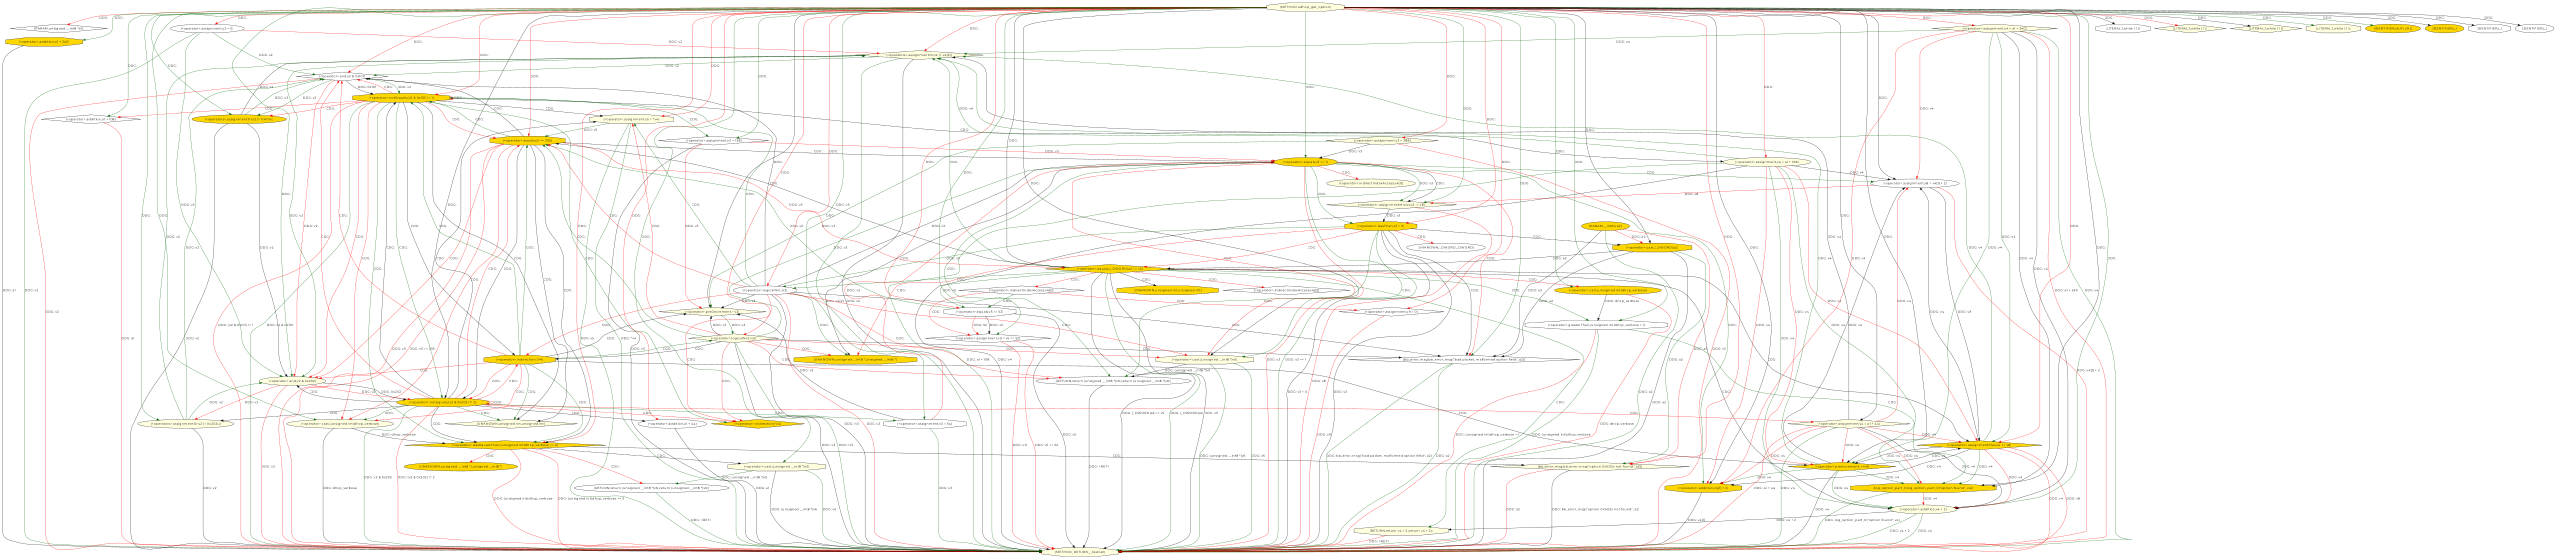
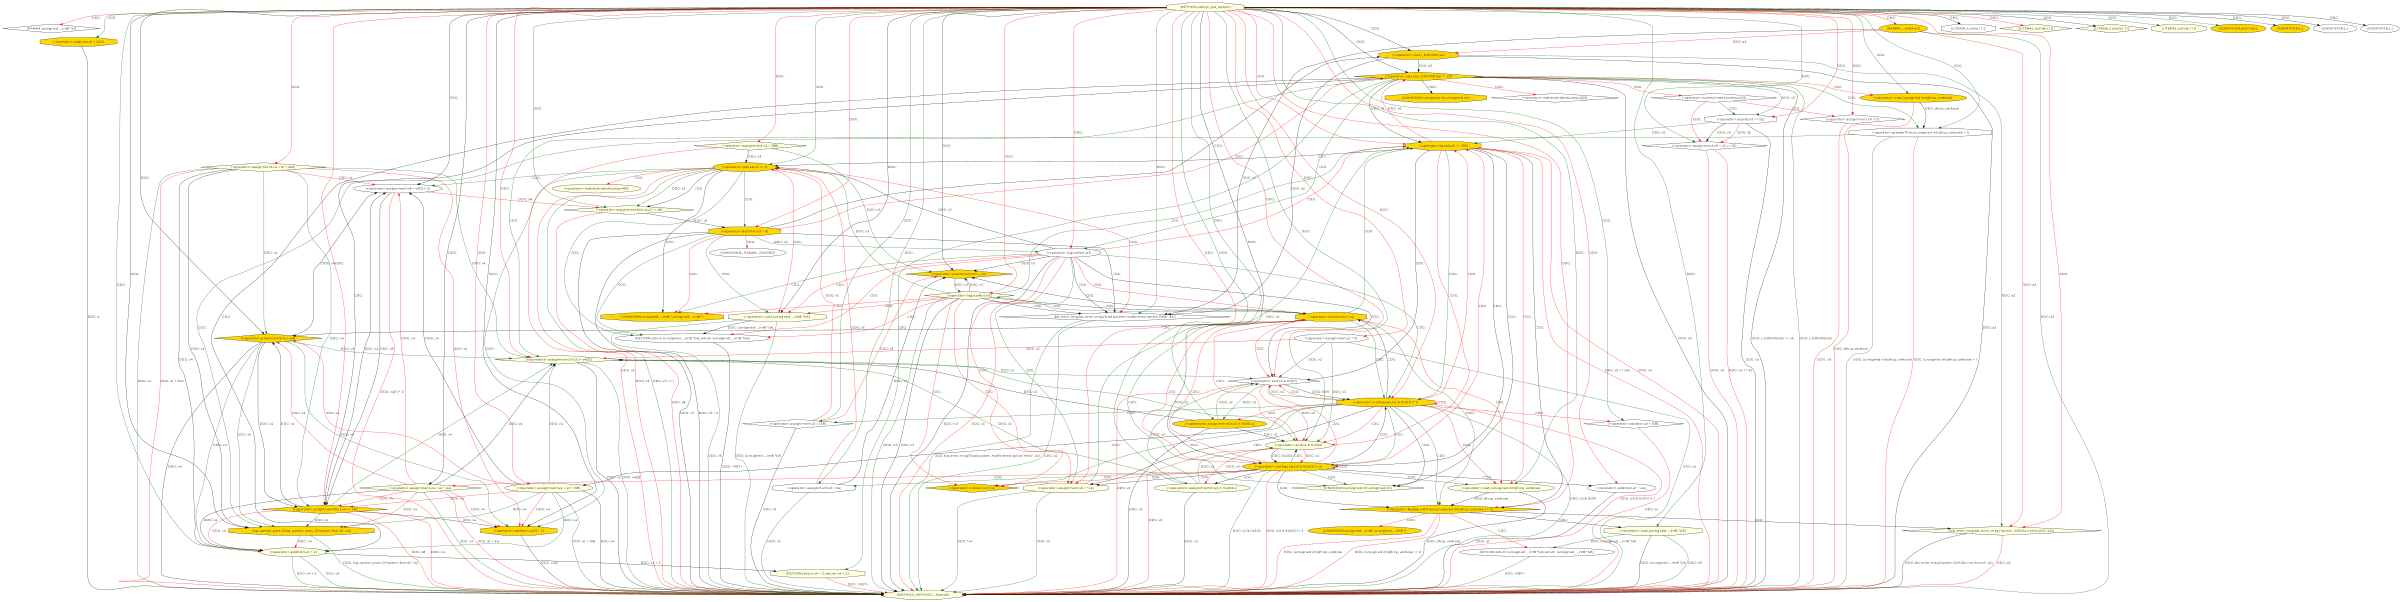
edge "(METHOD,udhcp_get_option)" -> "(PARAM,__int64 a2)": added, label "DDG:"
node "(UNKNOWN,_DWORD,_DWORD)": label "(UNKNOWN,_DWORD,_DWORD)" -> "(UNKNOWN,_PARAM,_DWORD)"
node "(<operator>.preDecrement,--v3)": fillcolor lightyellow -> gold
node "(METHOD_RETURN,__fastcall)": label "(METHOD_RETURN,__fastcall)" -> "(METHOD_METHOD,__fastcall)"
